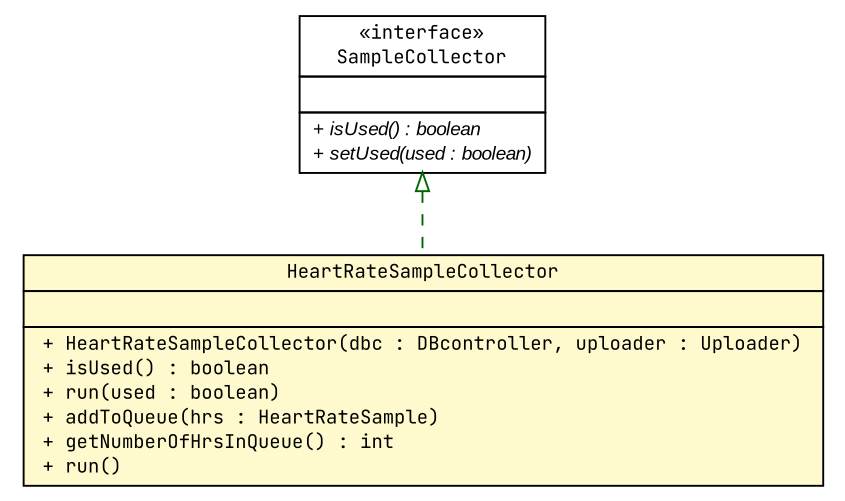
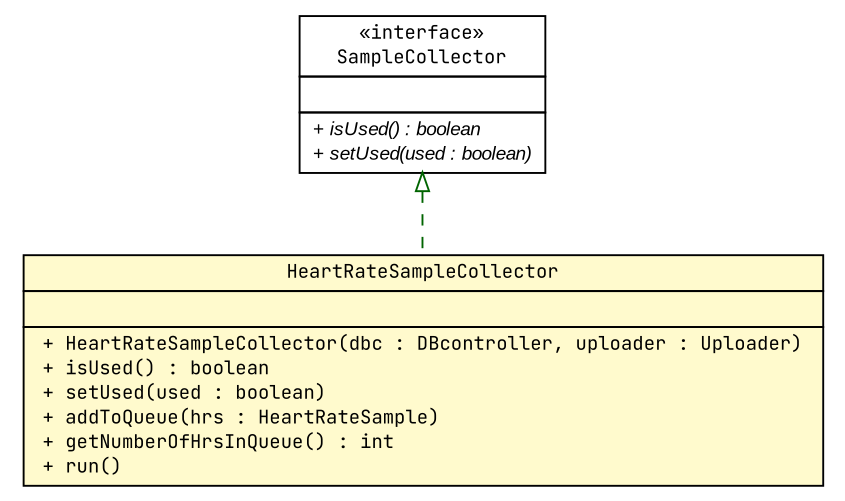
node "HeartRateSampleCollector": text "+ run(used : boolean)" -> "+ setUsed(used : boolean)"
